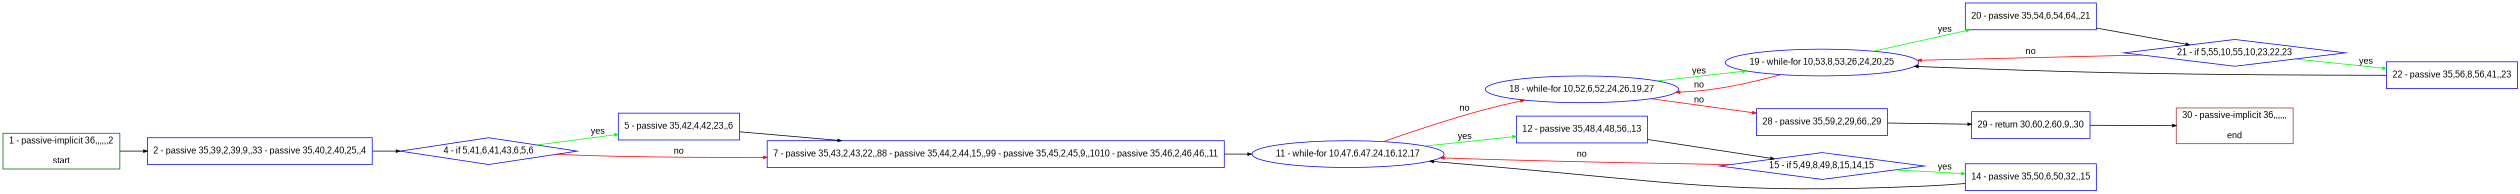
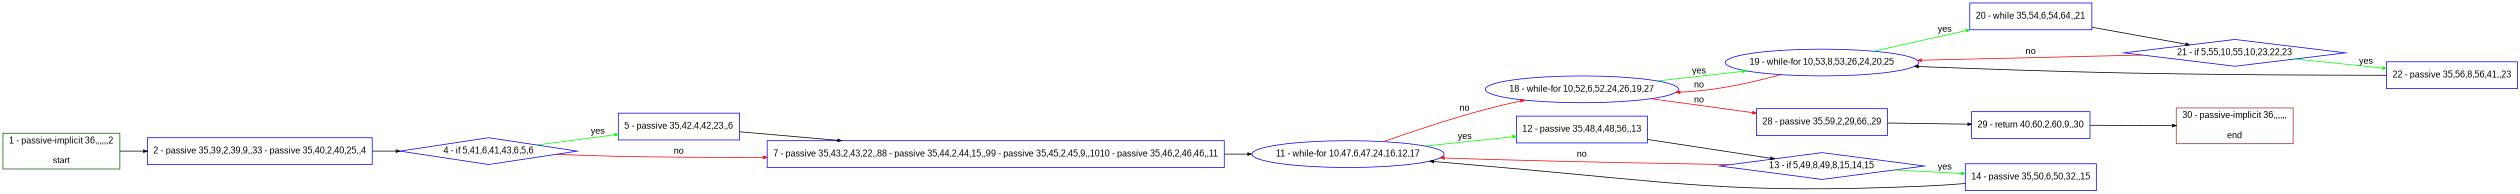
node "20 - passive 35,54,6,54,64,,21": label "20 - passive 35,54,6,54,64,,21" -> "20 - while 35,54,6,54,64,,21"
node "29 - return 30,60,2,60,9,,30": label "29 - return 30,60,2,60,9,,30" -> "29 - return 40,60,2,60,9,,30"
node "15 - if 5,49,8,49,8,15,14,15": label "15 - if 5,49,8,49,8,15,14,15" -> "13 - if 5,49,8,49,8,15,14,15"
